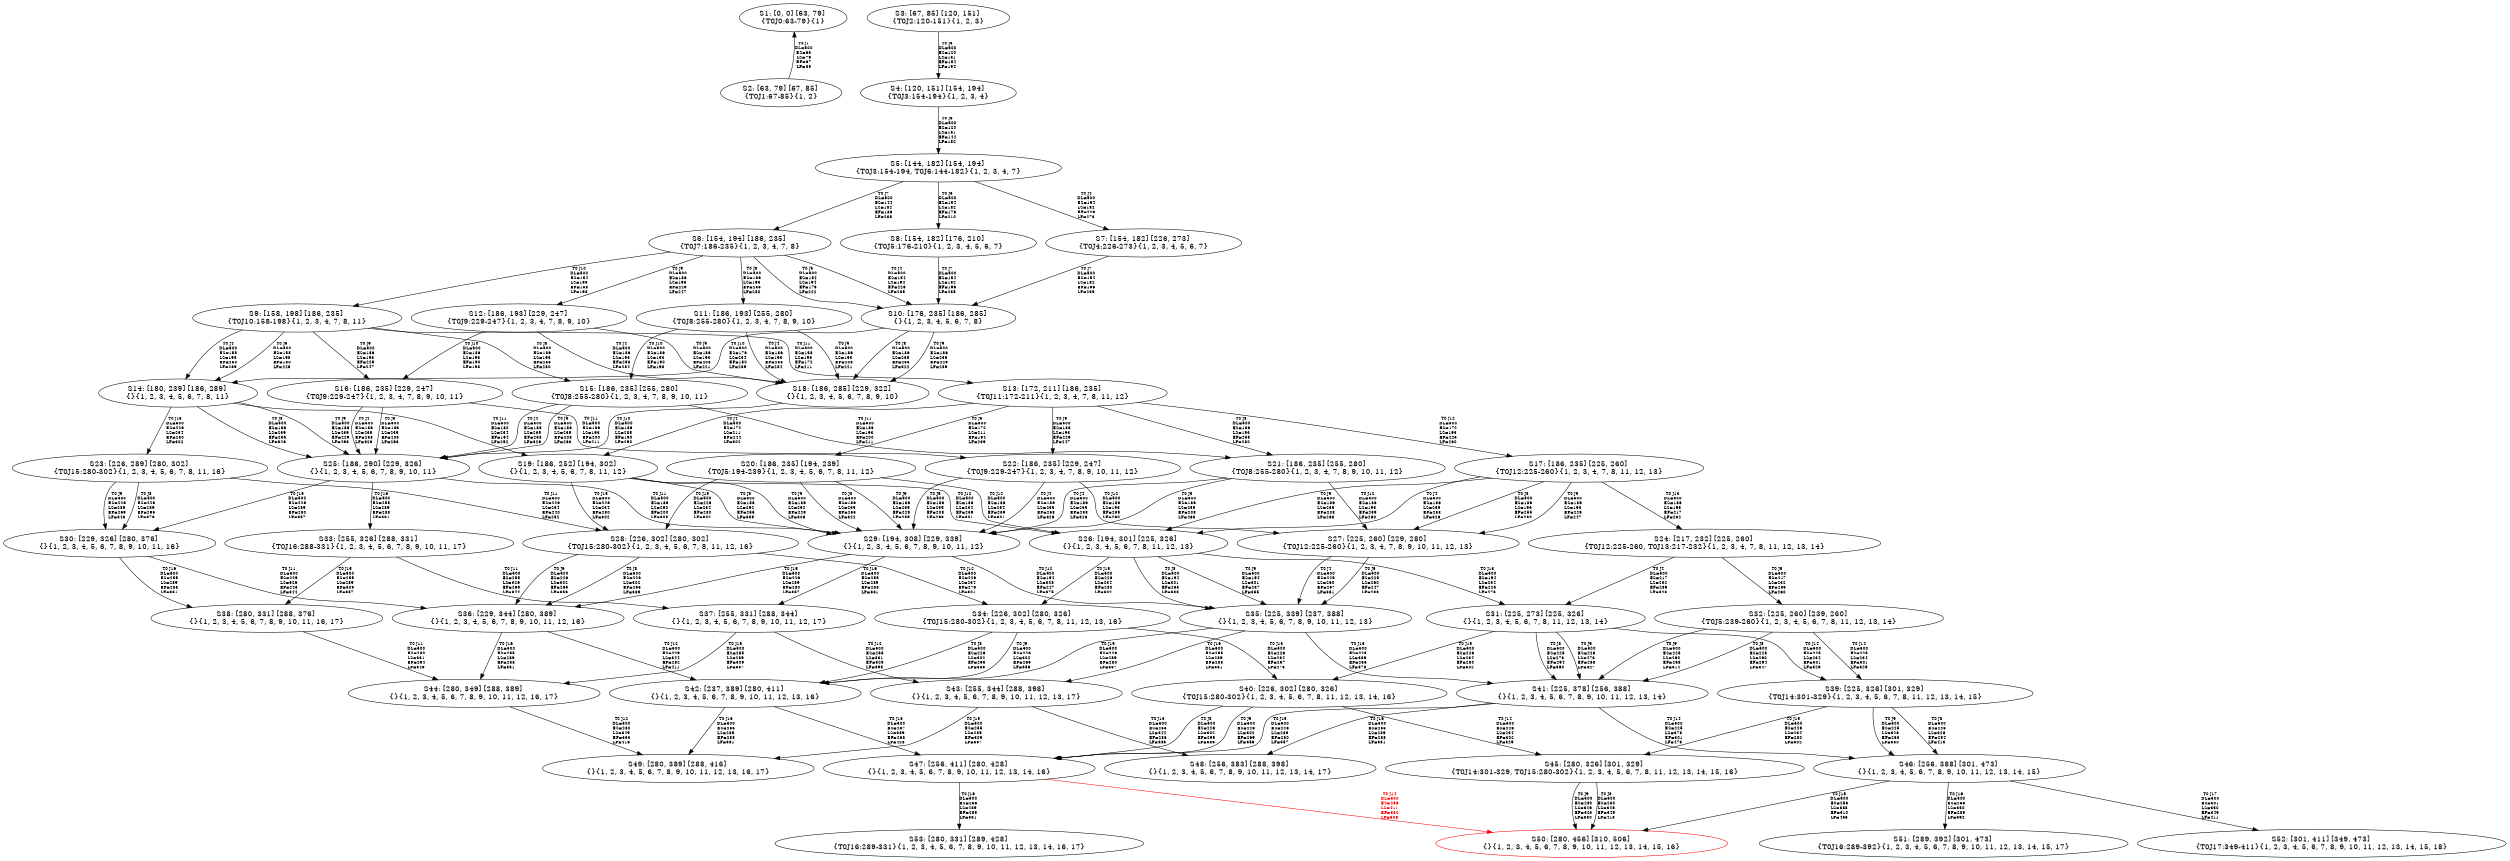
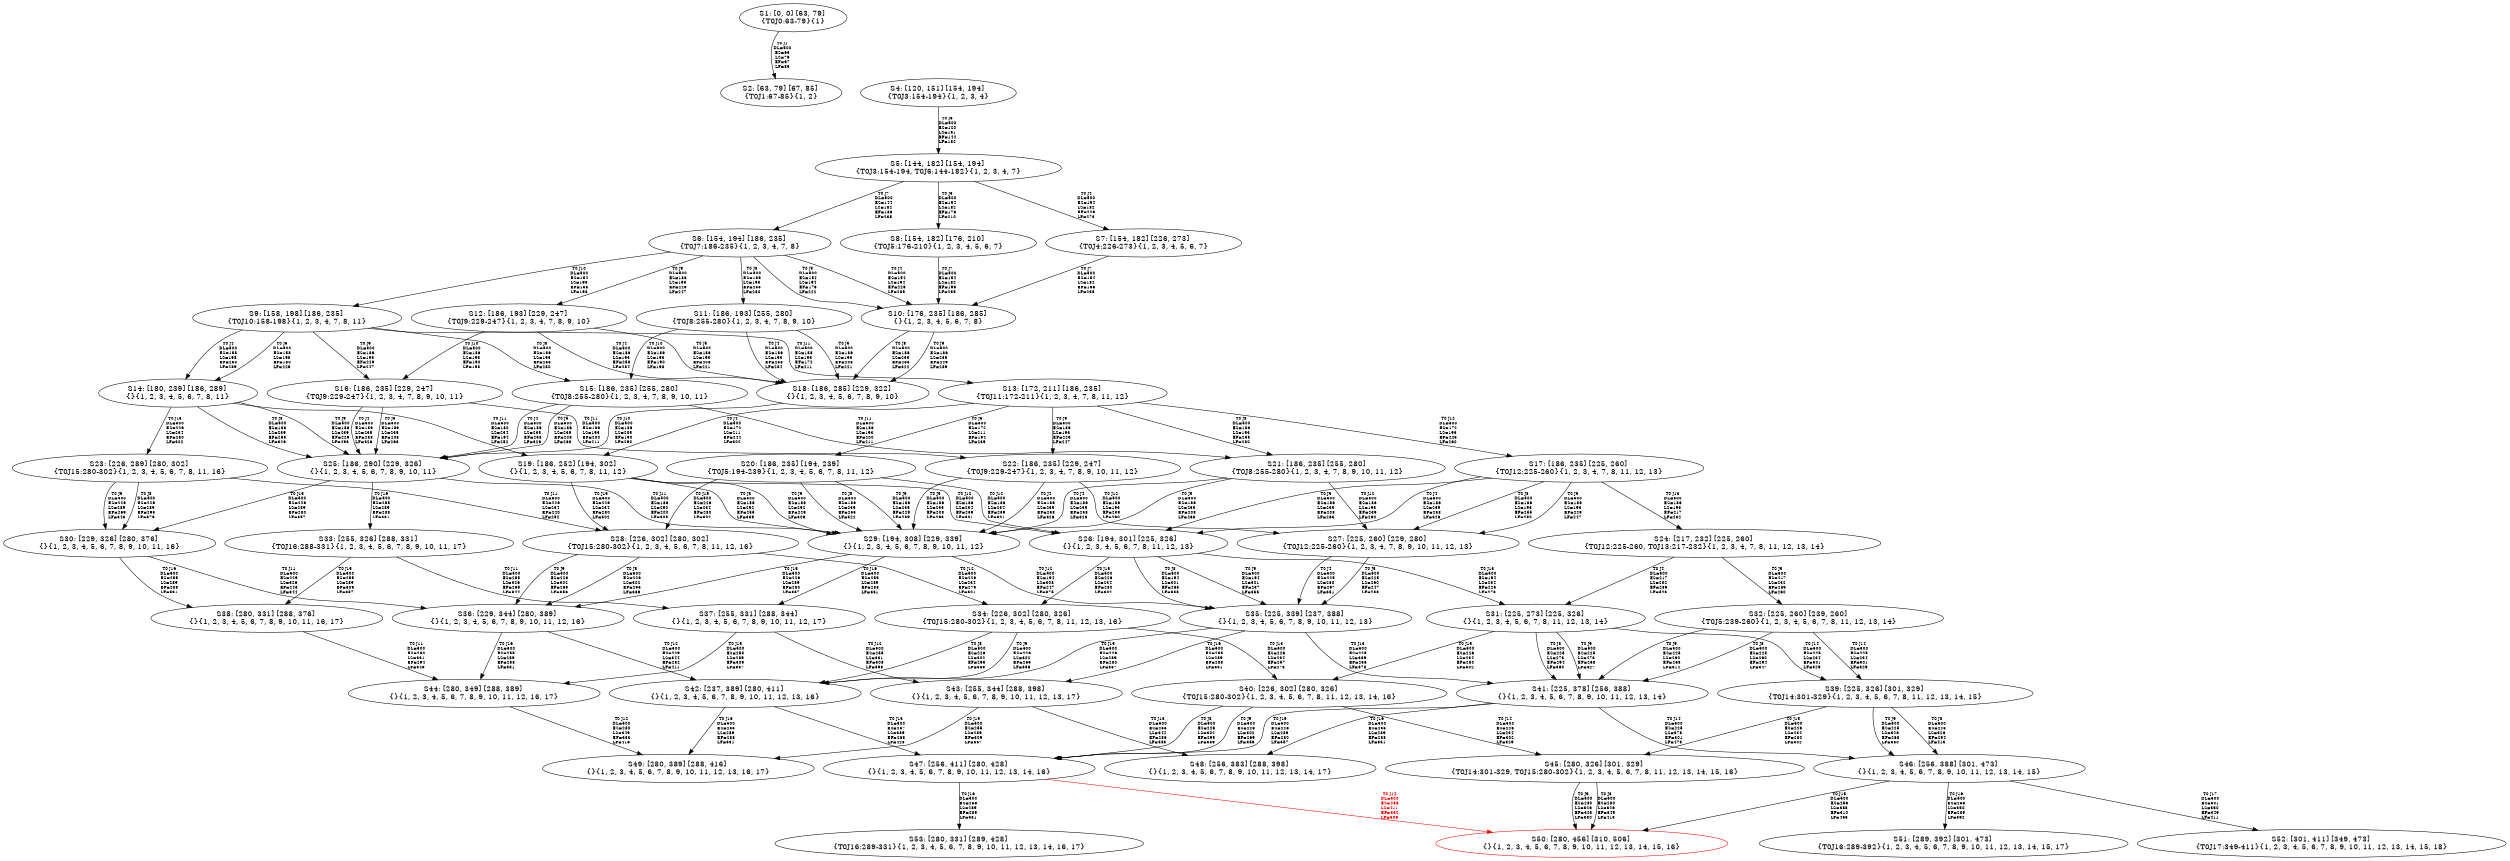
node "S3: [67, 85] [120, 151] {T0J2:120-151}{1, 2, 3}": removed
edge "S2: [63, 79] [67, 85] {T0J1:67-85}{1, 2}" -> "S1: [0, 0] [63, 79] {T0J0:63-79}{1}": reversed
edge "S10: [176, 235] [186, 285] {}{1, 2, 3, 4, 5, 6, 7, 8}" -> "S14: [180, 239] [186, 289] {}{1, 2, 3, 4, 5, 6, 7, 8, 11}": removed, label "T0 J10 DL=500 ES=176 LS=234 EF=180 LF=239"
